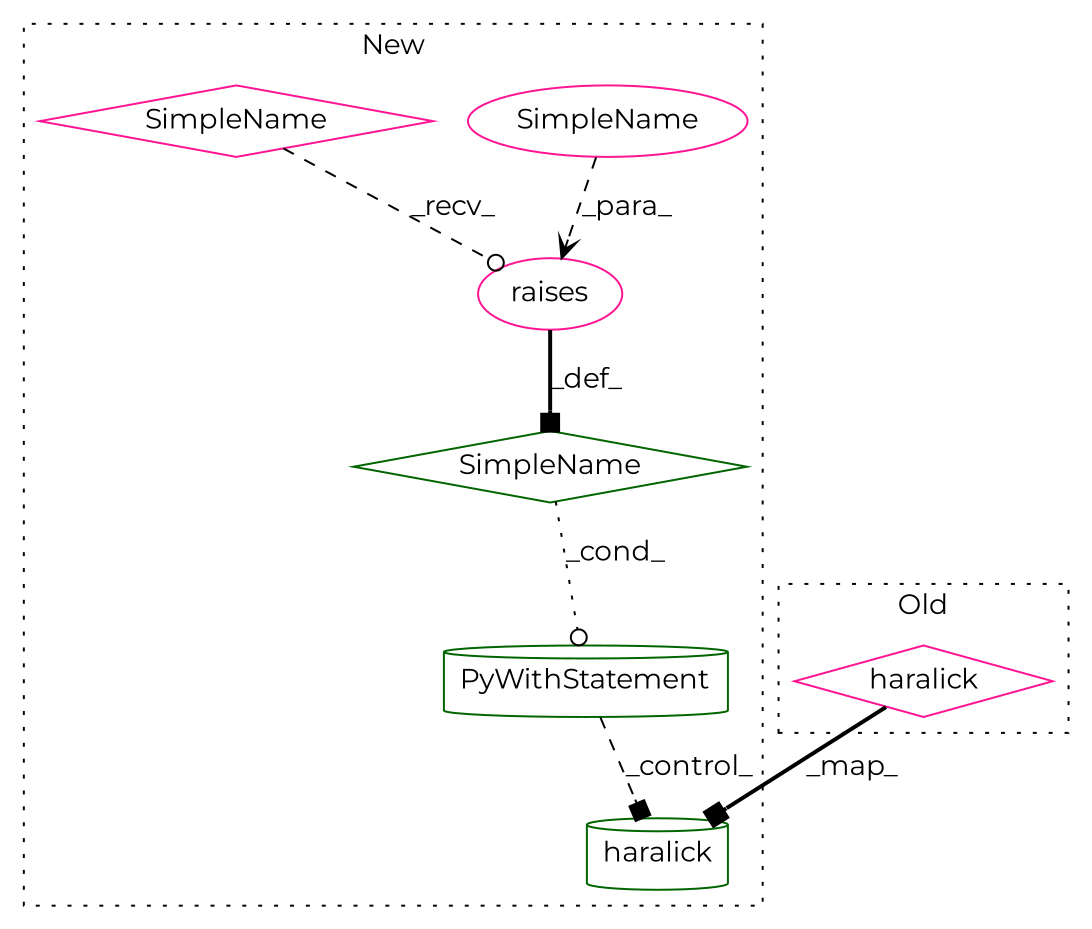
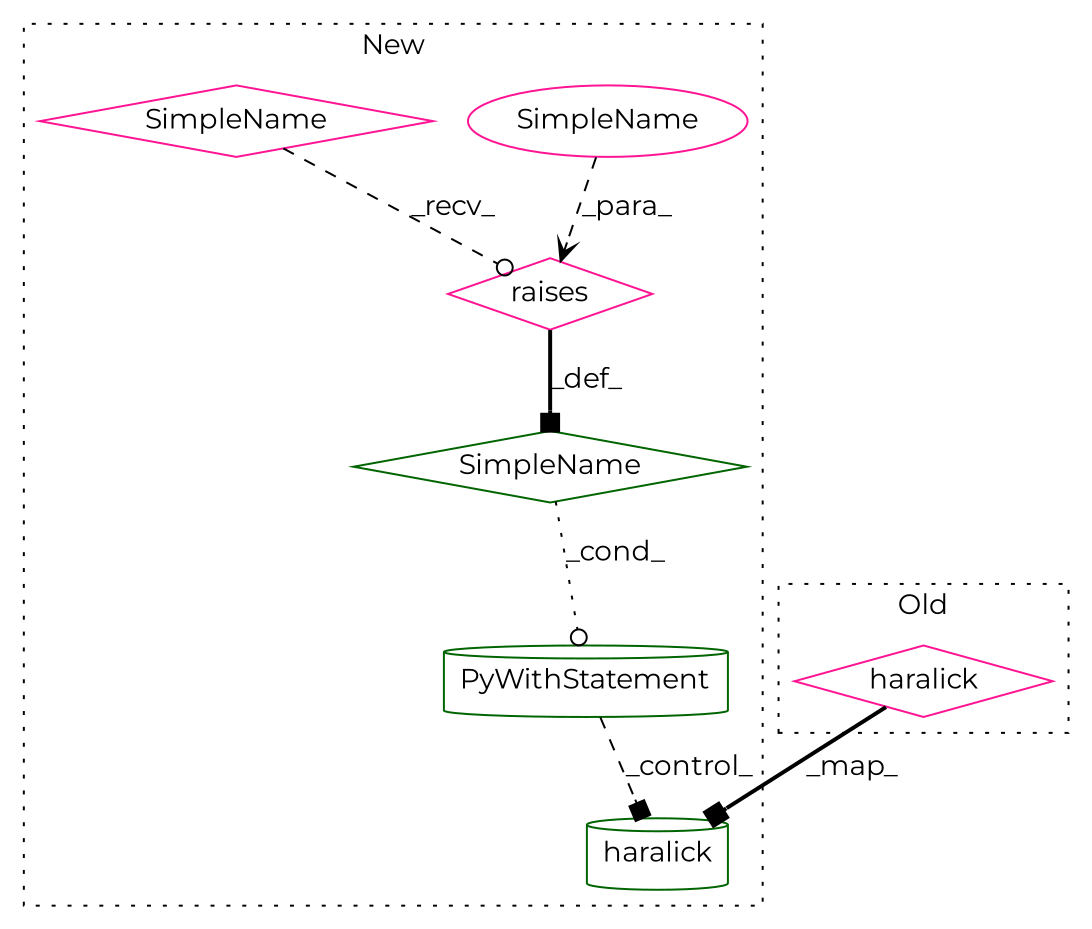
node "raises": shape ellipse -> diamond
